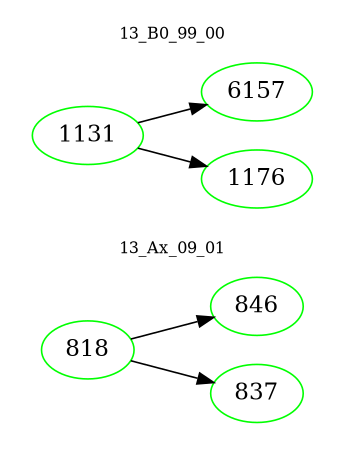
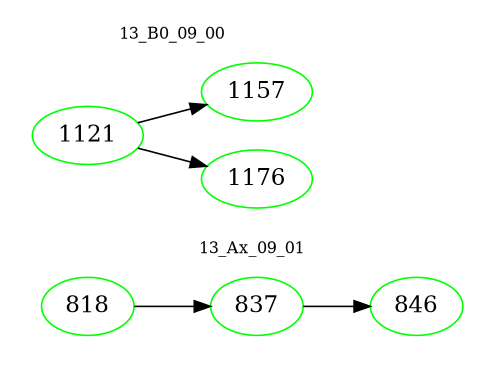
cluster "13_B0_99_00": label "13_B0_99_00" -> "13_B0_09_00"
node "6157": label "6157" -> "1157"
node "1131": label "1131" -> "1121"
edge "818" -> "846": now "837" -> "846"
